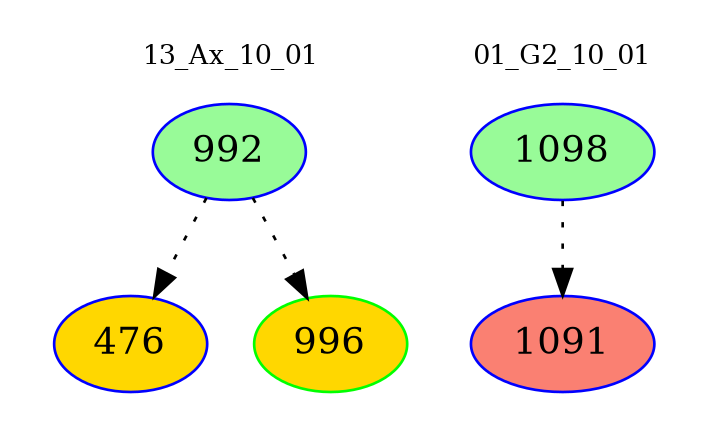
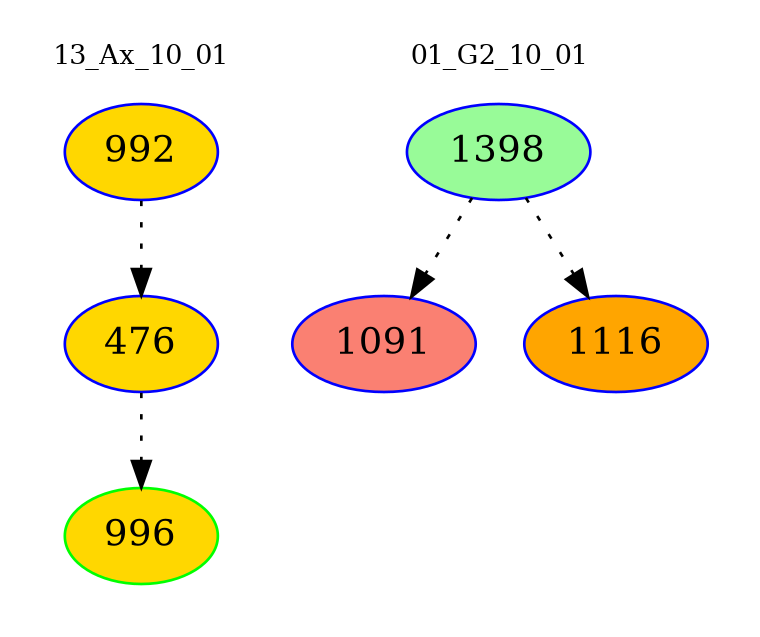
node "992": fillcolor palegreen -> gold
node "1098": label "1098" -> "1398"
edge "992" -> "996": now "476" -> "996"
node "1116": added
